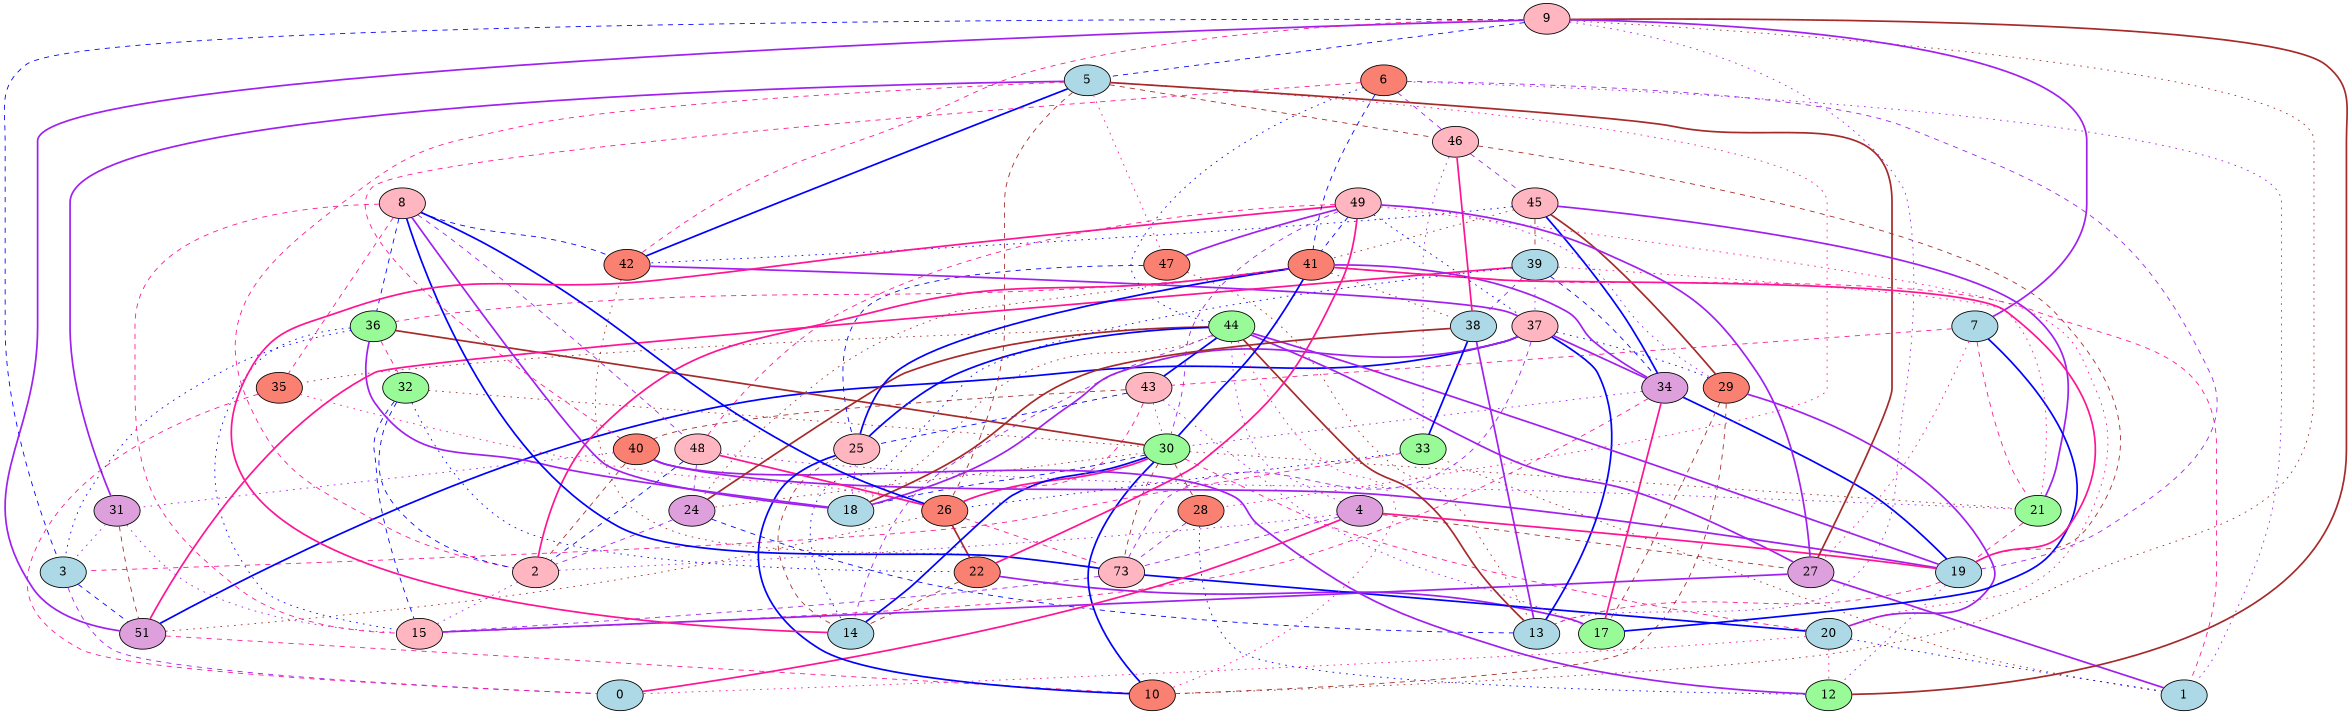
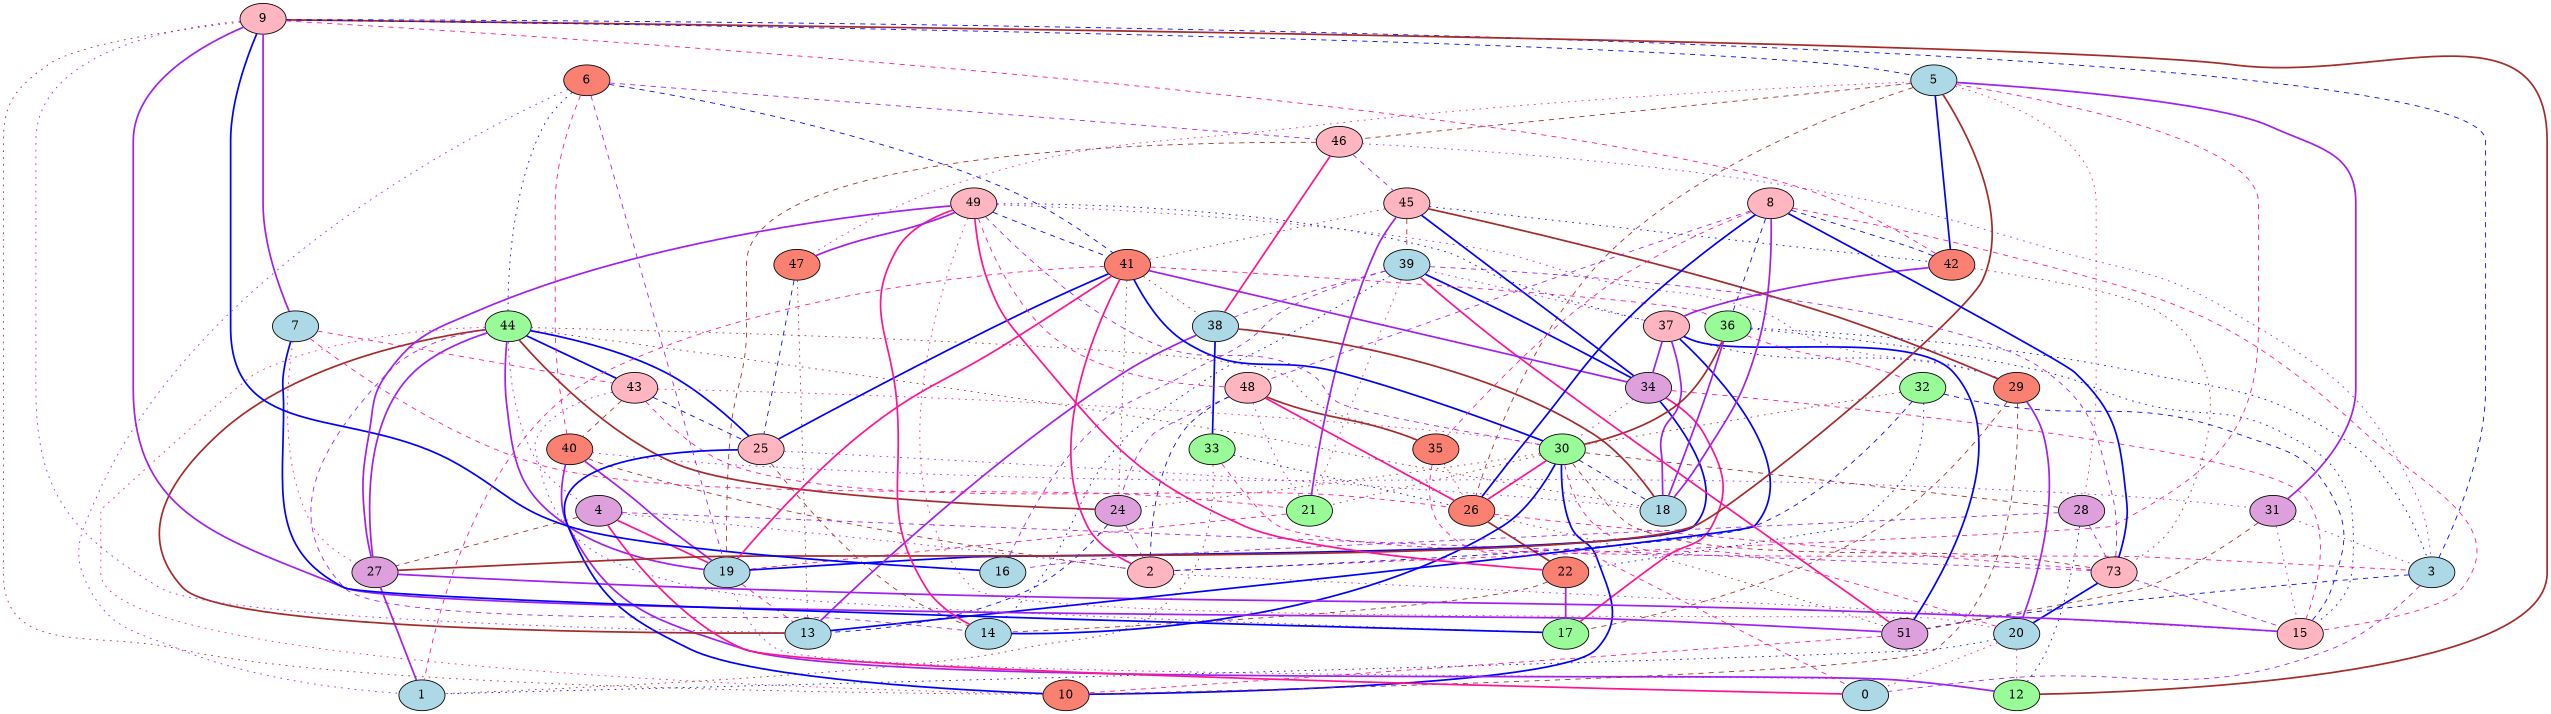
edge "46" -- "33": now "46" -- "3"
edge "39" -- "34": style dashed -> bold
edge "48" -- "35": added
edge "37" -- "73": now "39" -- "73"
node "28": fillcolor salmon -> plum
node "16": added
